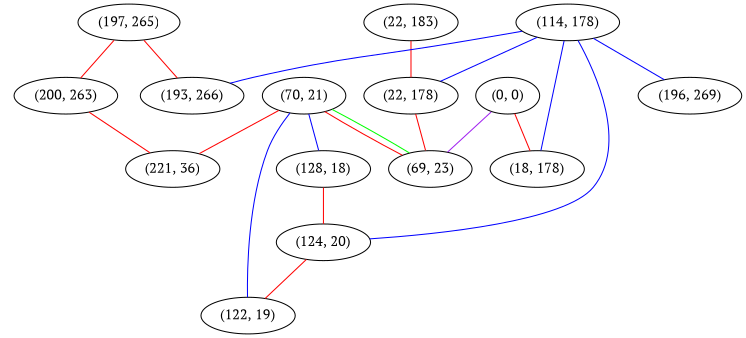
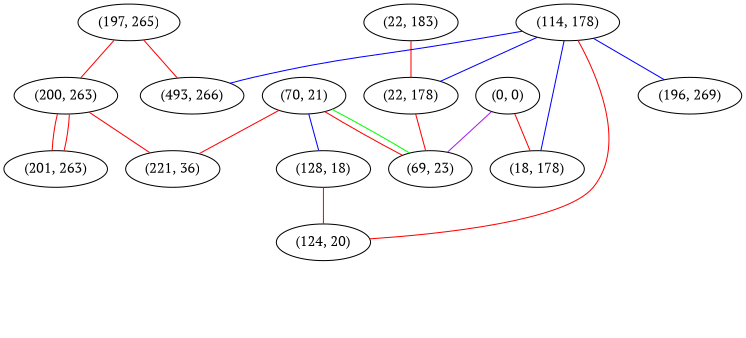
node "(193, 266)": label "(193, 266)" -> "(493, 266)"
node "(201, 263)": added
edge "(114, 178)" -- "(124, 20)": color blue -> red
node "(122, 19)": removed
